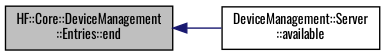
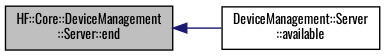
node "HF::Core::DeviceManagement ::Entries::end": label "HF::Core::DeviceManagement ::Entries::end" -> "HF::Core::DeviceManagement ::Server::end"
